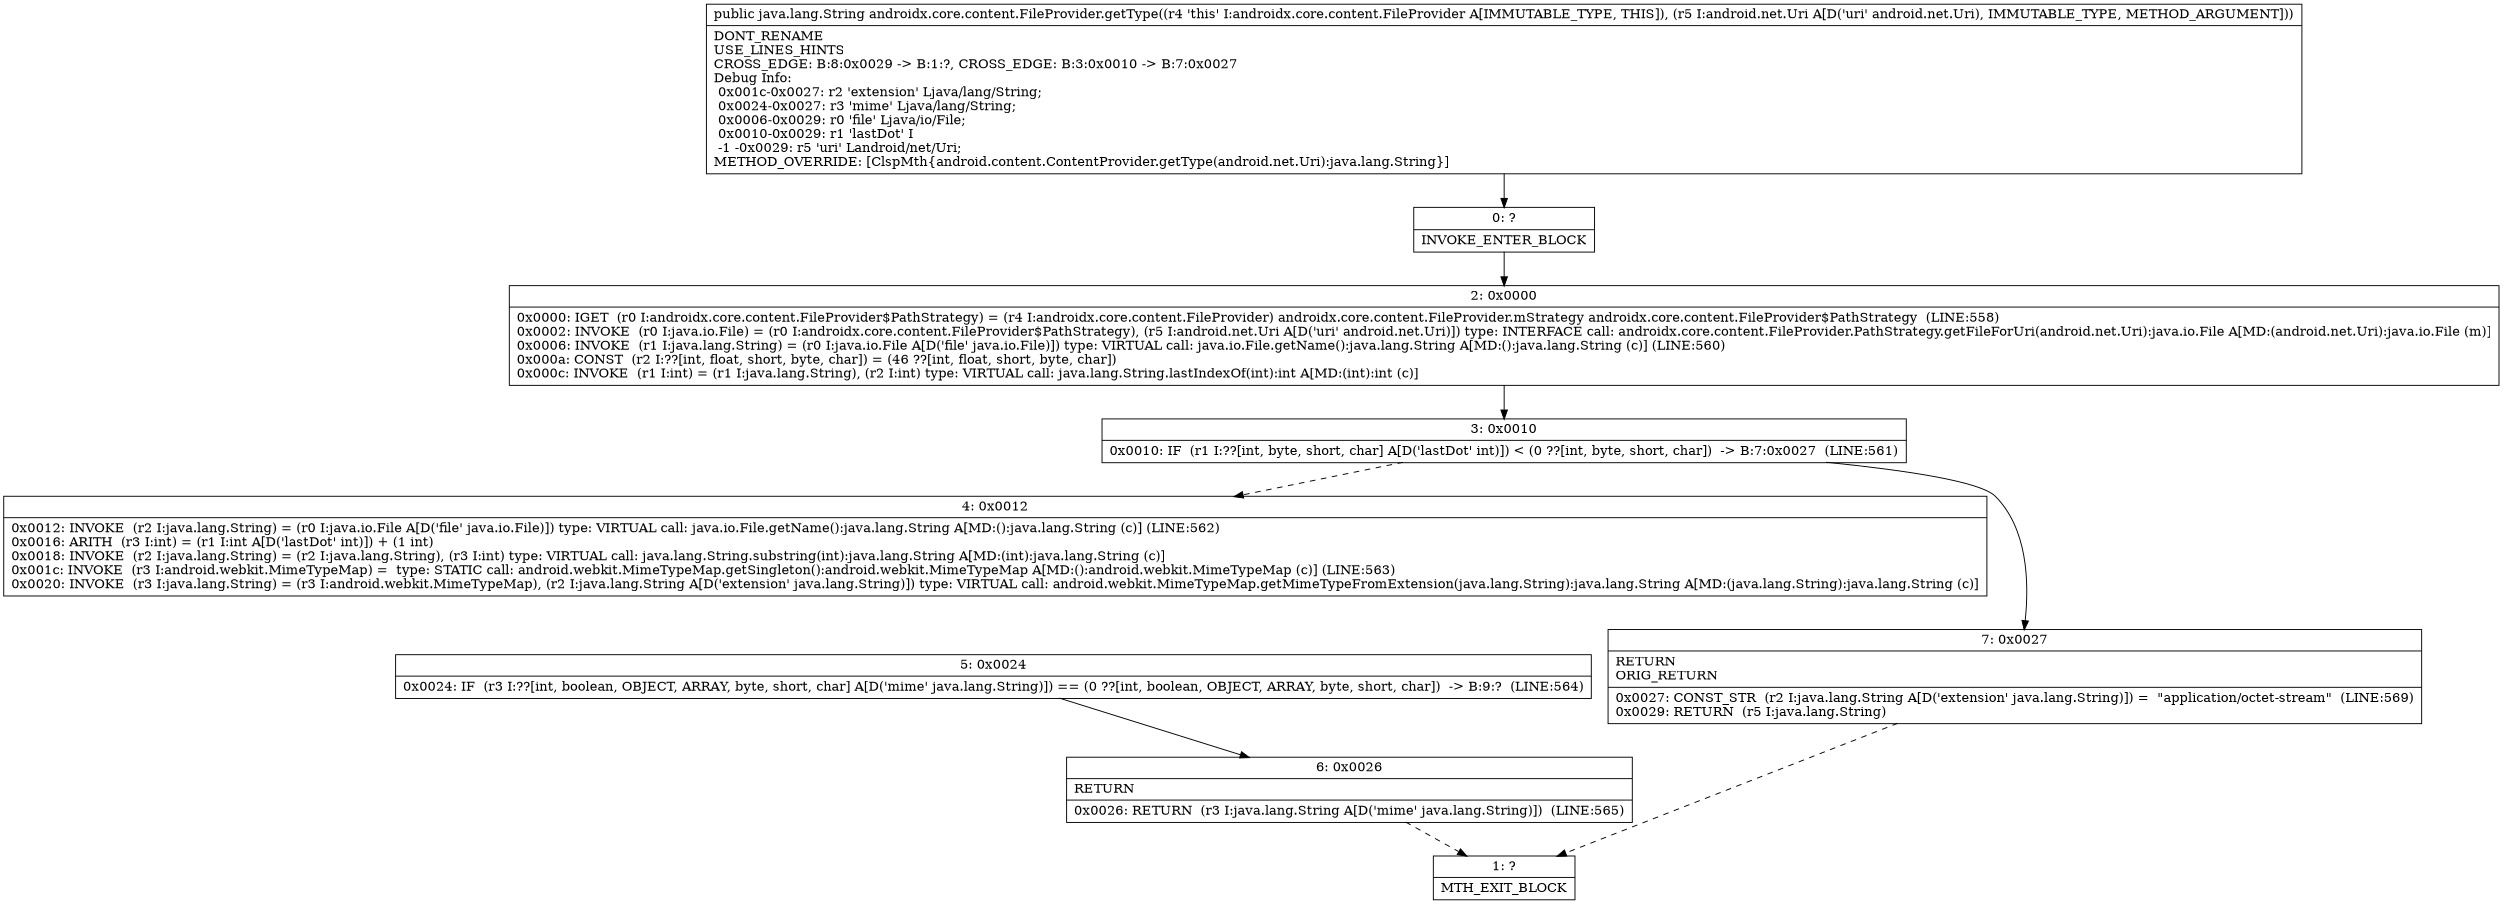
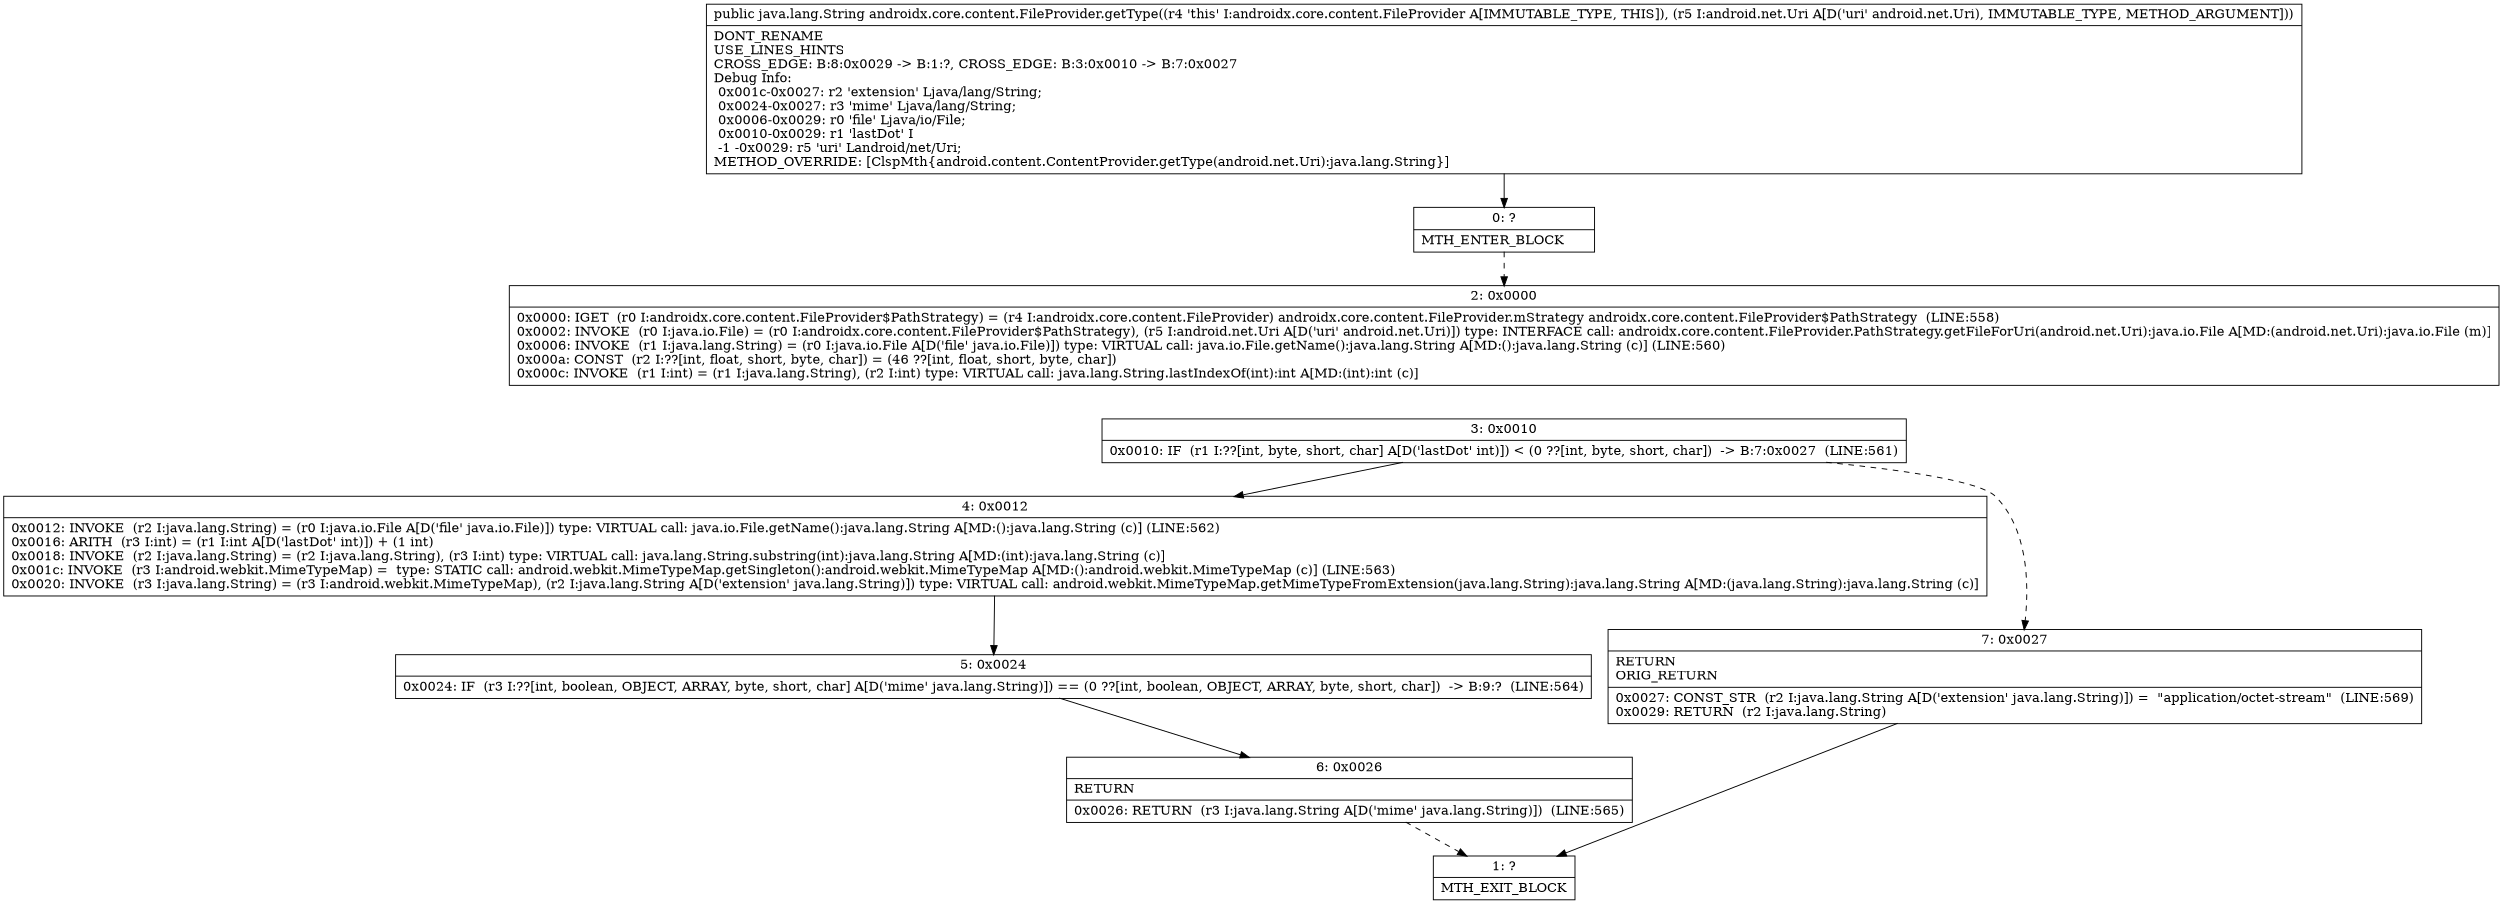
node "0: ?": text "INVOKE_ENTER_BLOCK" -> "MTH_ENTER_BLOCK"
edge "0: ?" -> "2: 0x0000": style solid -> dashed
edge "2: 0x0000" -> "3: 0x0010": removed
edge "3: 0x0010" -> "4: 0x0012": style dashed -> solid
edge "3: 0x0010" -> "7: 0x0027": style solid -> dashed
edge "4: 0x0012" -> "5: 0x0024": added
node "7: 0x0027": text "0x0029: RETURN  (r5 I:java.lang.String)" -> "0x0029: RETURN  (r2 I:java.lang.String)"
edge "7: 0x0027" -> "1: ?": style dashed -> solid
